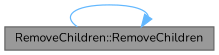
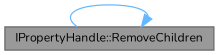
node "RemoveChildren::RemoveChildren": label "RemoveChildren::RemoveChildren" -> "IPropertyHandle::RemoveChildren"
